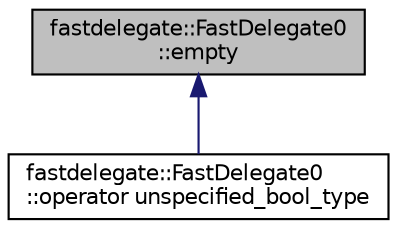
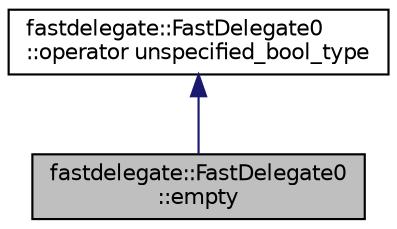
edge "fastdelegate::FastDelegate0 ::operator unspecified_bool_type" -> "fastdelegate::FastDelegate0 ::empty": reversed
